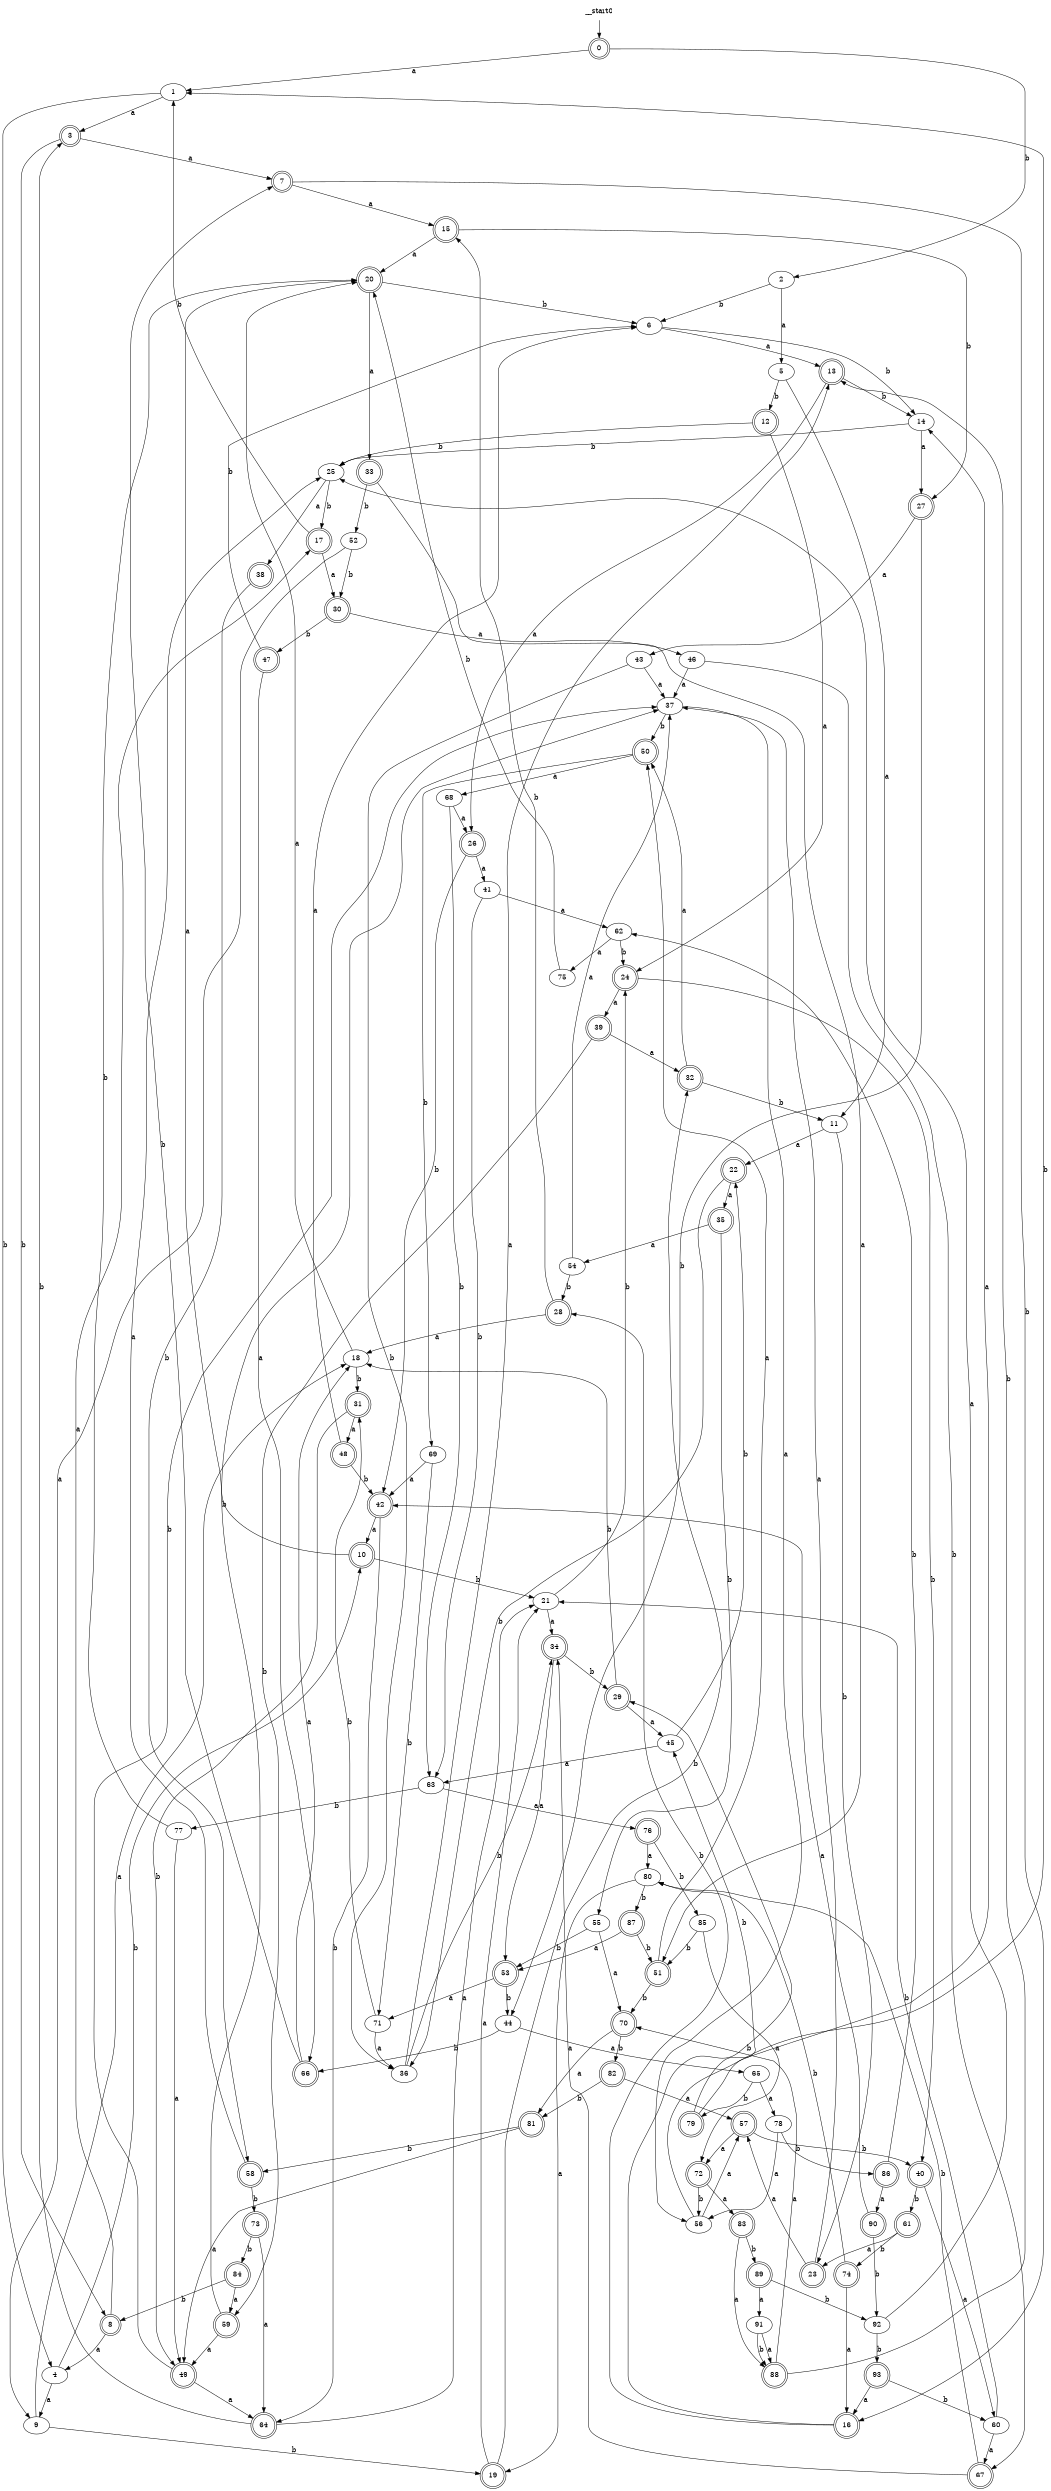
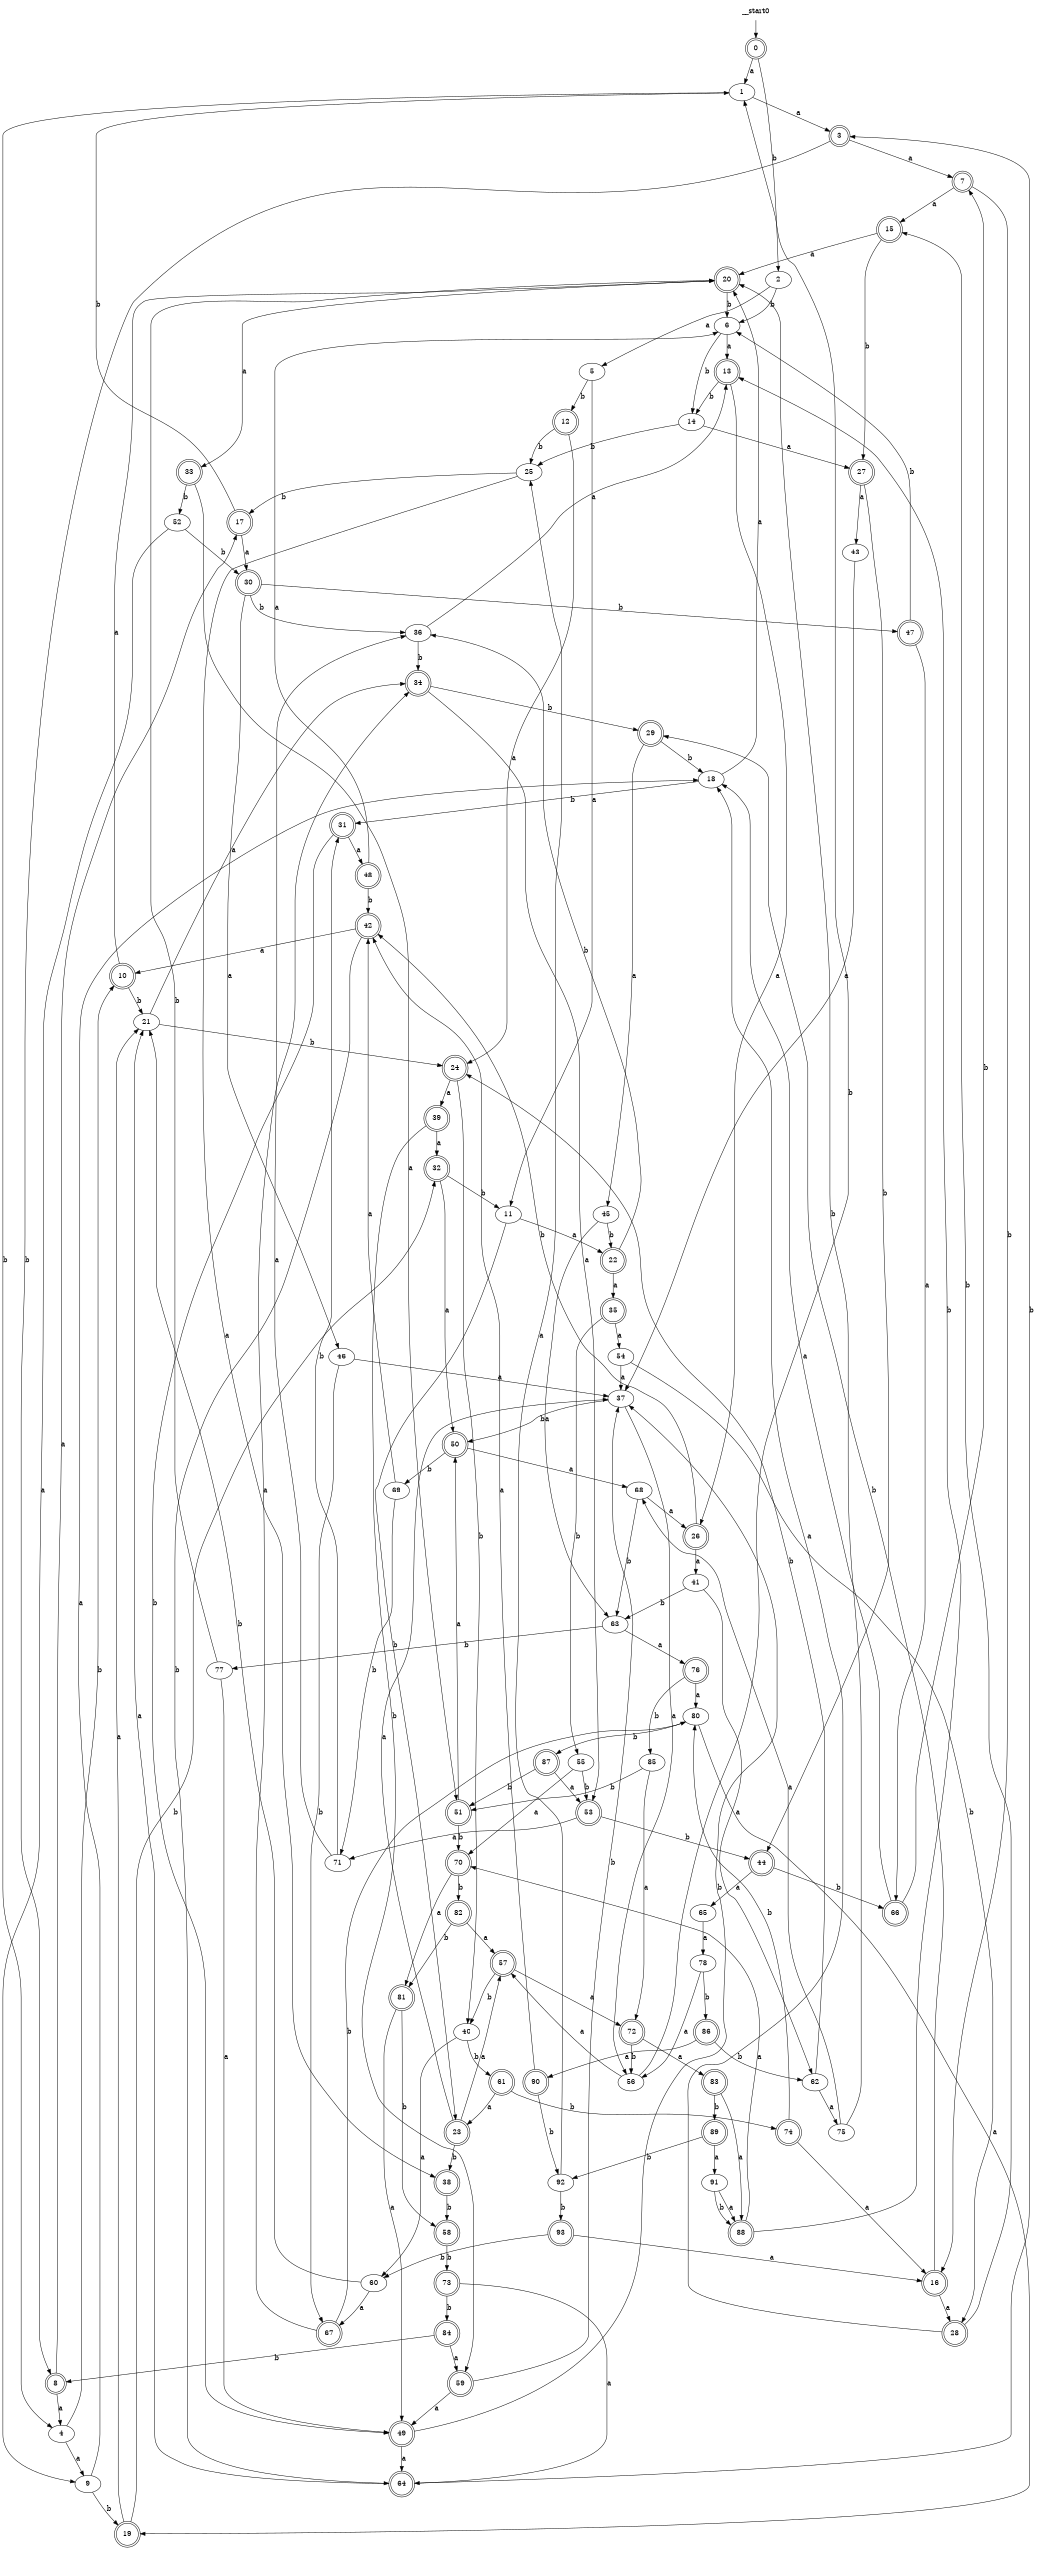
edge "43" -> "36": now "30" -> "36"
edge "58" -> "25": removed, label "a"
edge "75" -> "68": added, label "a"
edge "16" -> "28": label "b" -> "a"
node "44": shape ellipse -> doublecircle
node "79": removed
edge "23" -> "38": added, label "b"
node "40": shape doublecircle -> ellipse
